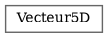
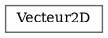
node "Vecteur5D": label "Vecteur5D" -> "Vecteur2D"
